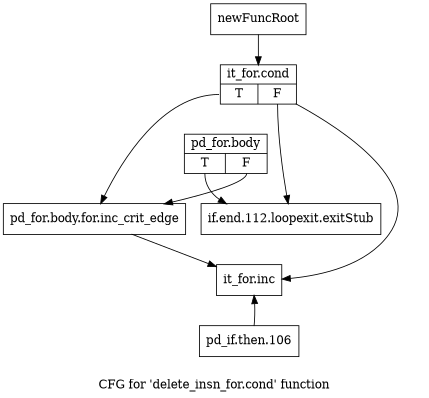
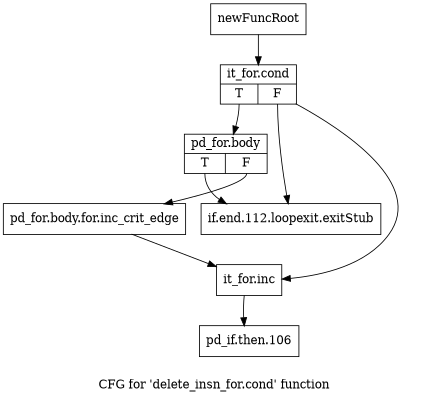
edge "it_for.cond" -> "pd_for.body.for.inc_crit_edge": now "it_for.cond" -> "pd_for.body"
edge "pd_if.then.106" -> "it_for.inc": reversed
